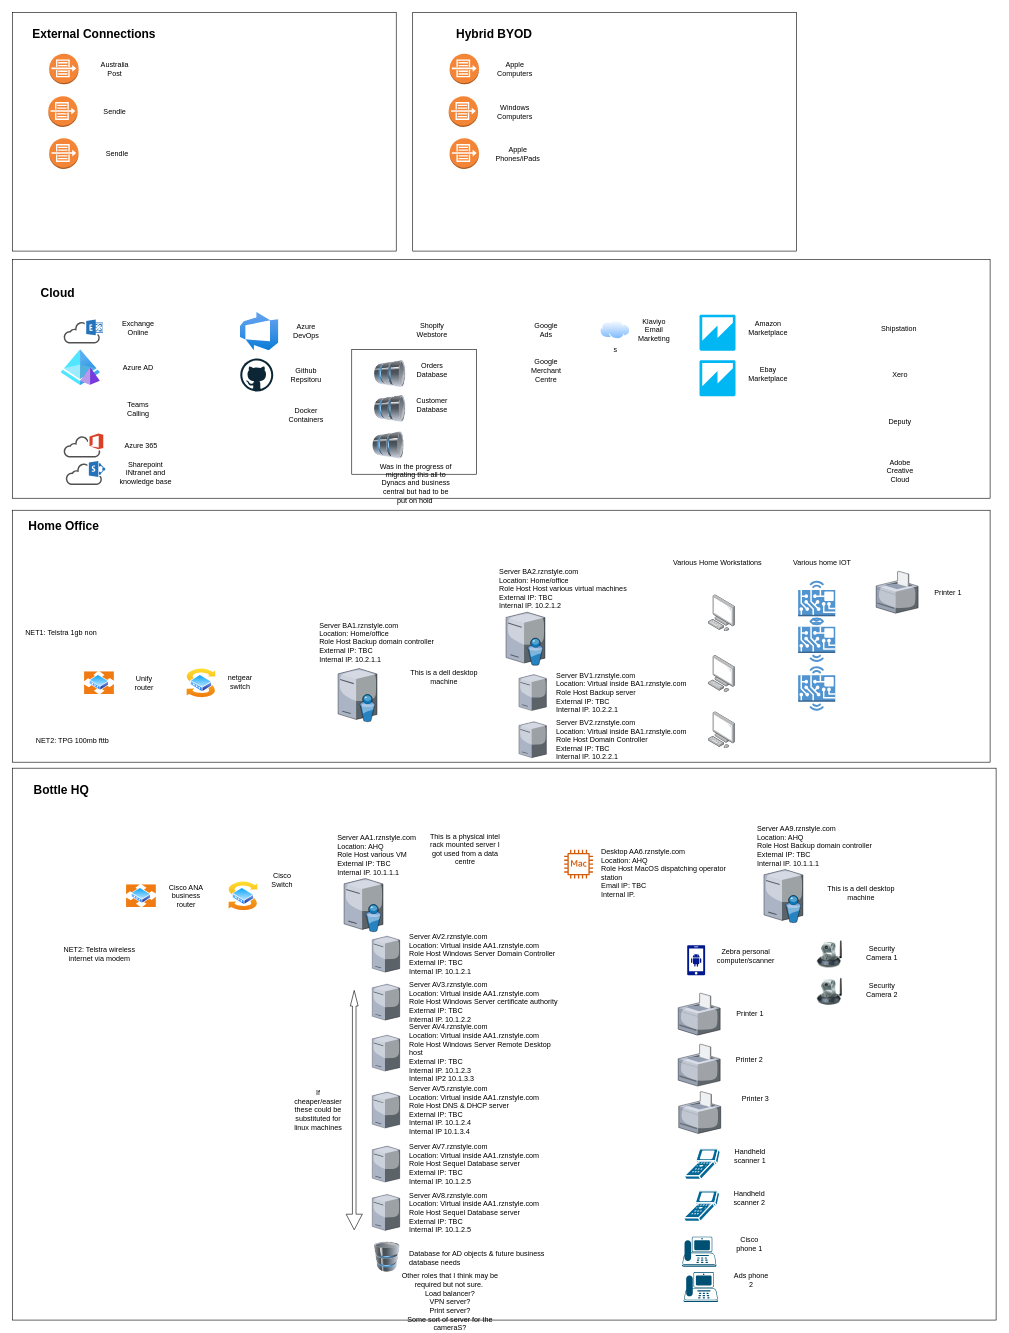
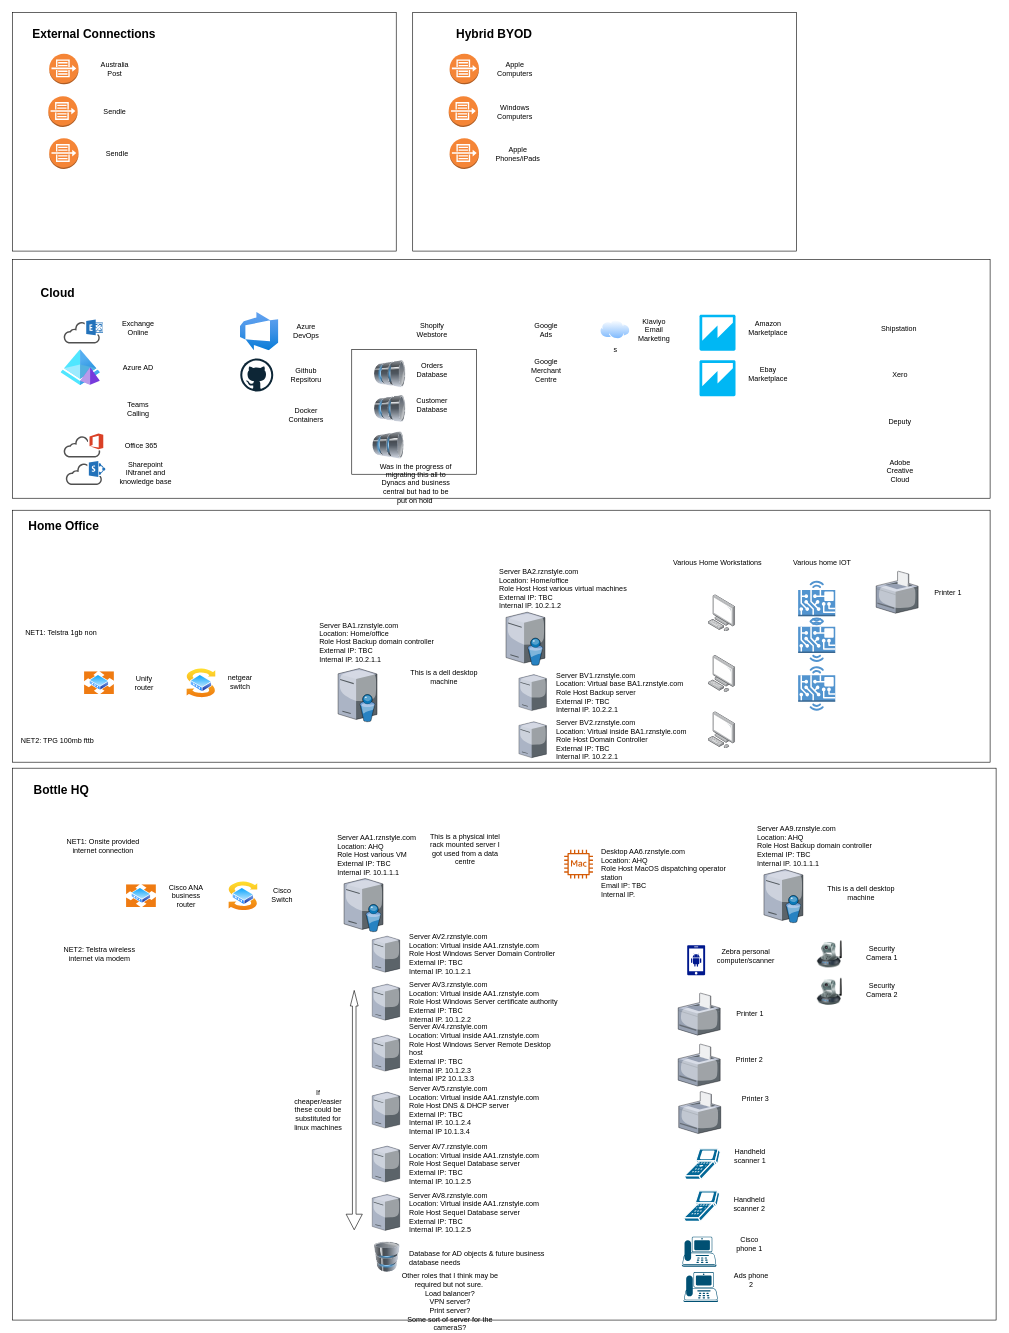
node "Azure 365": label "Azure 365" -> "Office 365"
node "Server BV1.rznstyle.com Location: Virtual inside BA1.rznstyle.com Role Host Backup server External IP: TBC Internal IP. 10.2.2.1": label "Server BV1.rznstyle.com Location: Virtual inside BA1.rznstyle.com Role Host Backup server External IP: TBC Internal IP. 10.2.2.1" -> "Server BV1.rznstyle.com Location: Virtual base BA1.rznstyle.com Role Host Backup server External IP: TBC Internal IP. 10.2.2.1"
node "NET2: TPG 100mb fttb": moved (73, 741) -> (58, 741)
node "NET1: Onsite provided internet connection": added
node "Cisco Switch": moved (282, 880) -> (282, 895)
node "Handheld scanner 2": moved (750, 1199) -> (750, 1205)
